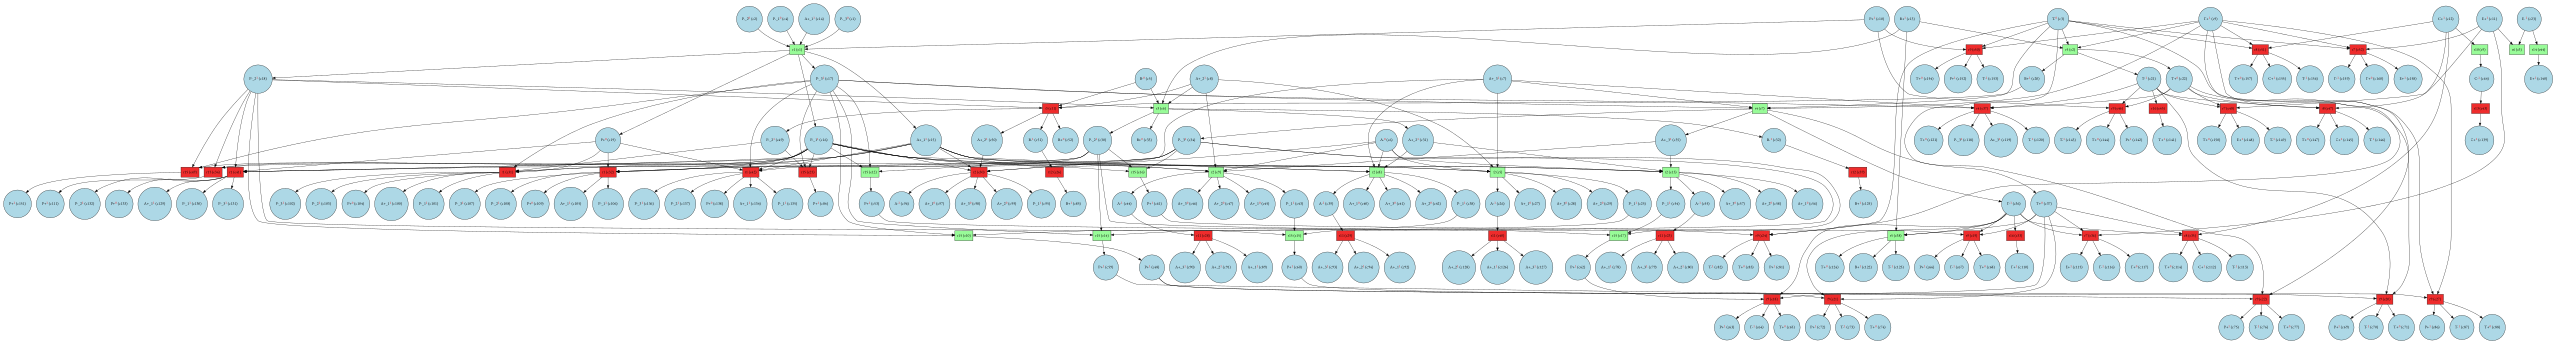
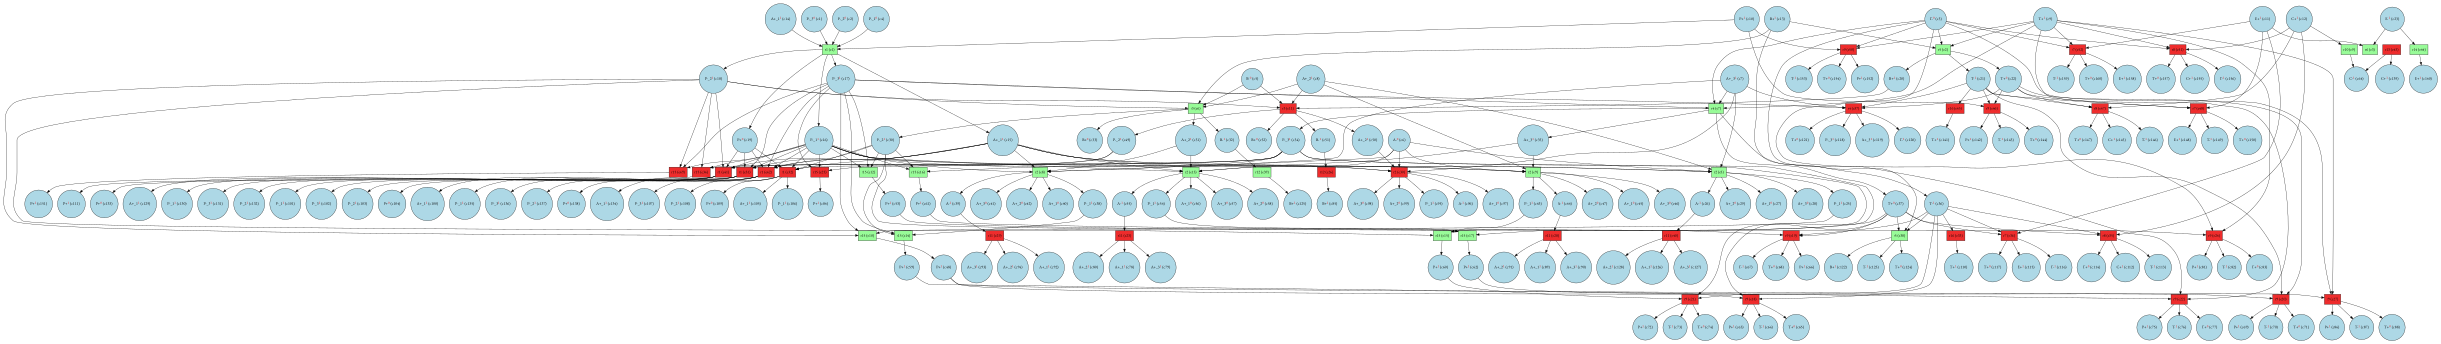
edge "C-" -> "r13 (e43)": reversed
node "r12 (e39)": fillcolor firebrick2 -> palegreen
